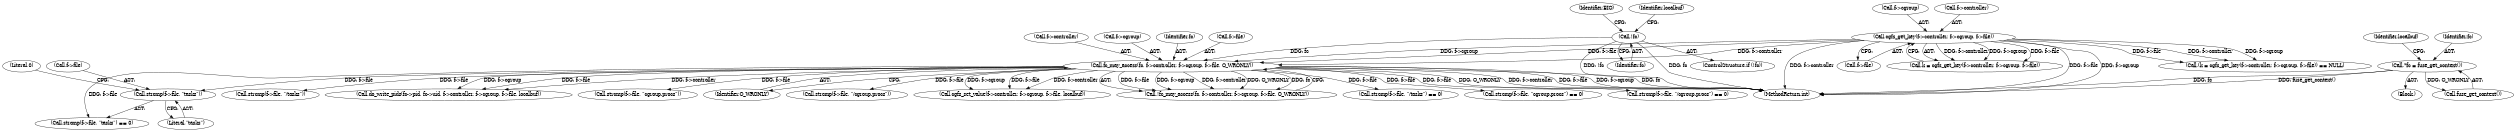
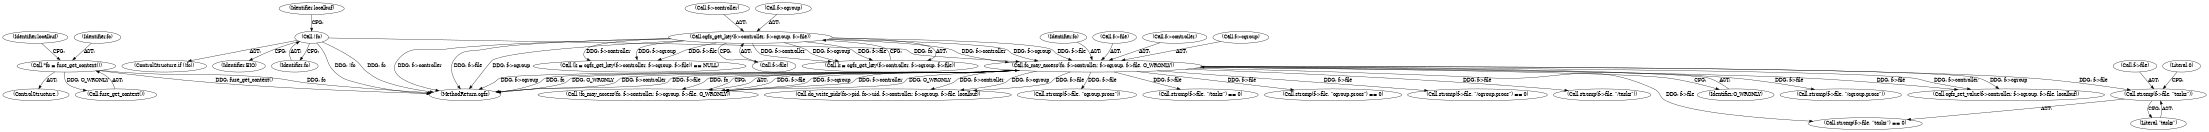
edge "(Identifier,EIO)" -> "(Call,!fc)": reversed
node "(MethodReturn,int)": label "(MethodReturn,int)" -> "(MethodReturn,cgfs)"
node "(Block,)": label "(Block,)" -> "(ControlStructure,)"
